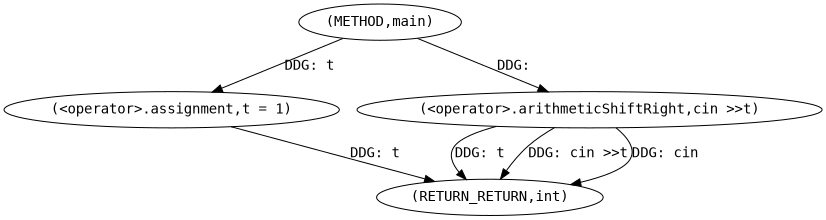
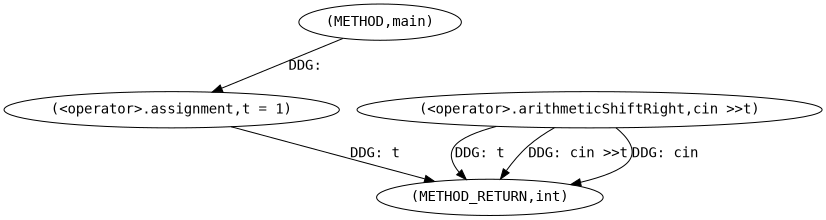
edge "(METHOD,main)" -> "(<operator>.arithmeticShiftRight,cin >>t)": removed, label "DDG:"
edge "(METHOD,main)" -> "(<operator>.assignment,t = 1)": label "DDG: t" -> "DDG: "
node "(RETURN_RETURN,int)": label "(RETURN_RETURN,int)" -> "(METHOD_RETURN,int)"
